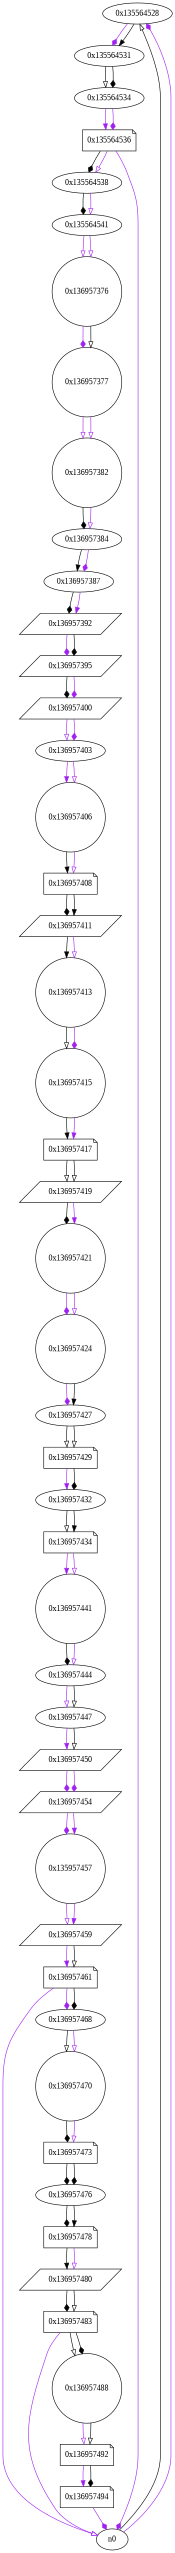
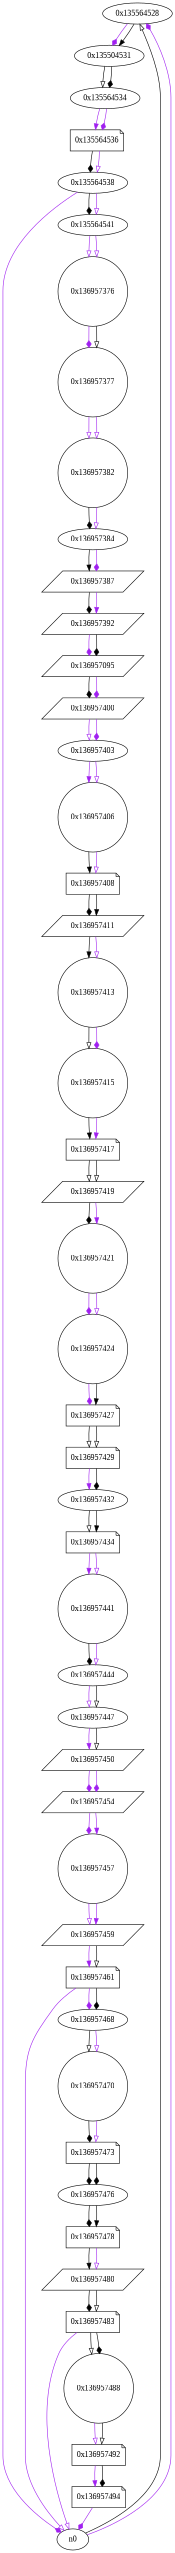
node "0x135564531": label "0x135564531" -> "0x135504531"
node "0x136957387": shape ellipse -> parallelogram
node "0x136957395": label "0x136957395" -> "0x136957095"
edge "0x135564536" -> "n0": now "0x135564538" -> "n0"
node "0x136957427": shape ellipse -> note
node "0x135957457": label "0x135957457" -> "0x136957457"
